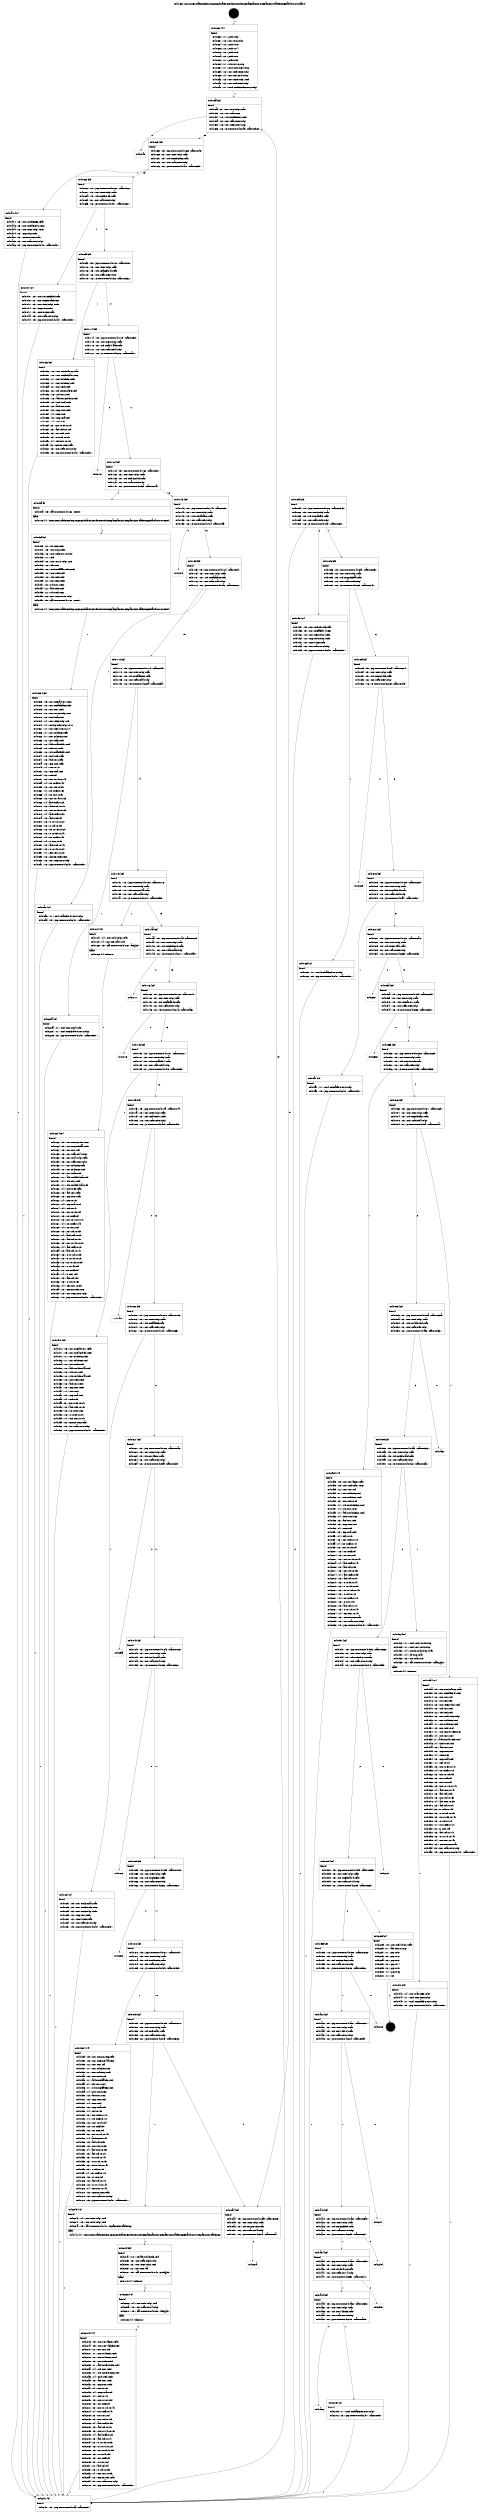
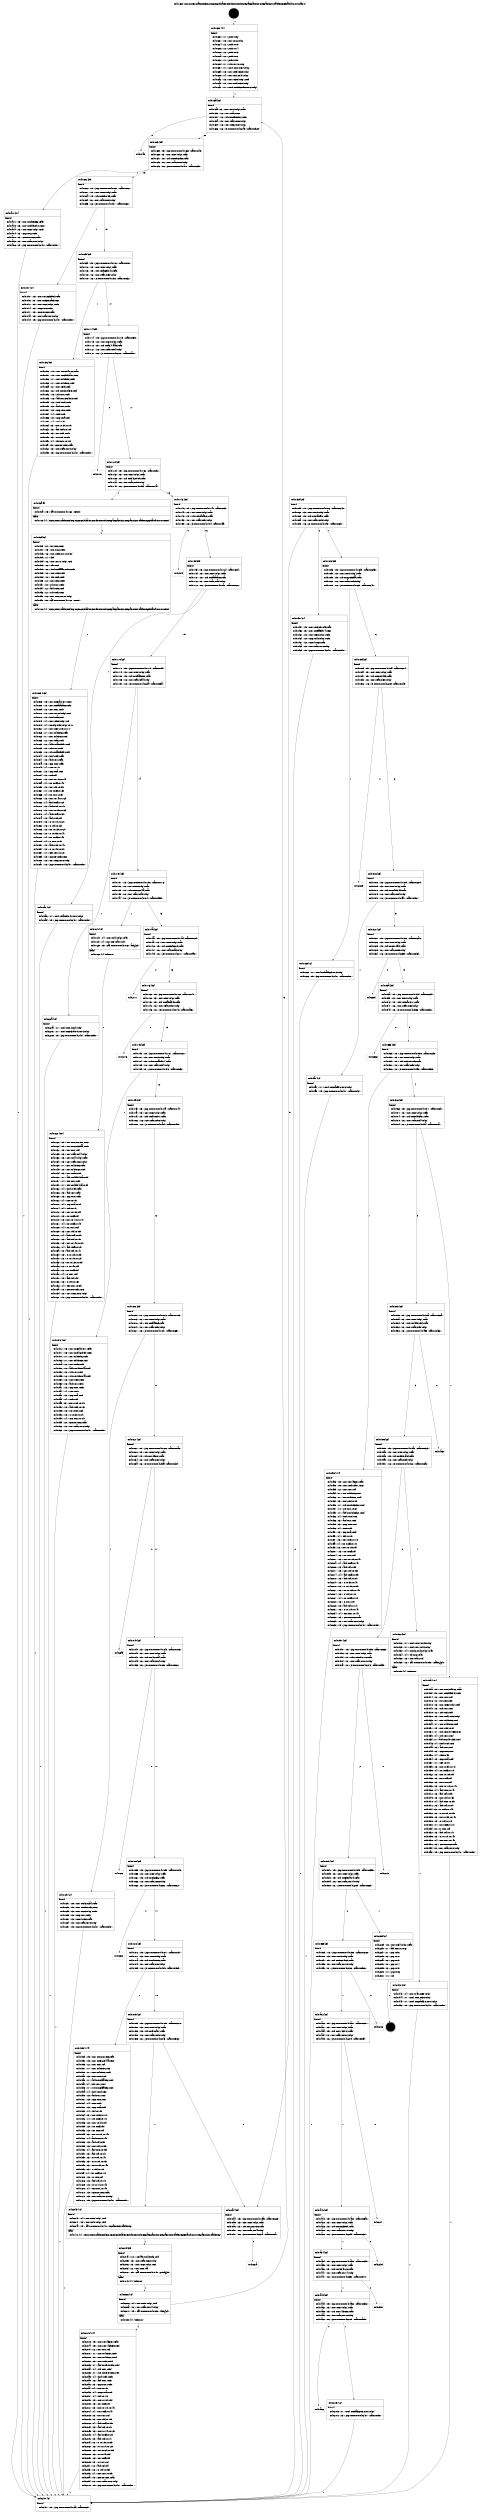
node "0x401a8b": removed
edge "0x402407 [5]" -> "0x4016af [26]": now "0x402066 [15]" -> "0x4016af [26]"
